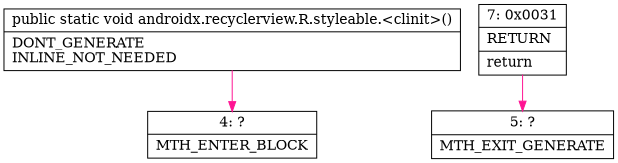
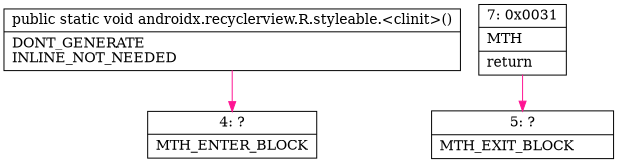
node "7: 0x0031": text "RETURN" -> "MTH"
node "5: ?": text "MTH_EXIT_GENERATE" -> "MTH_EXIT_BLOCK"
